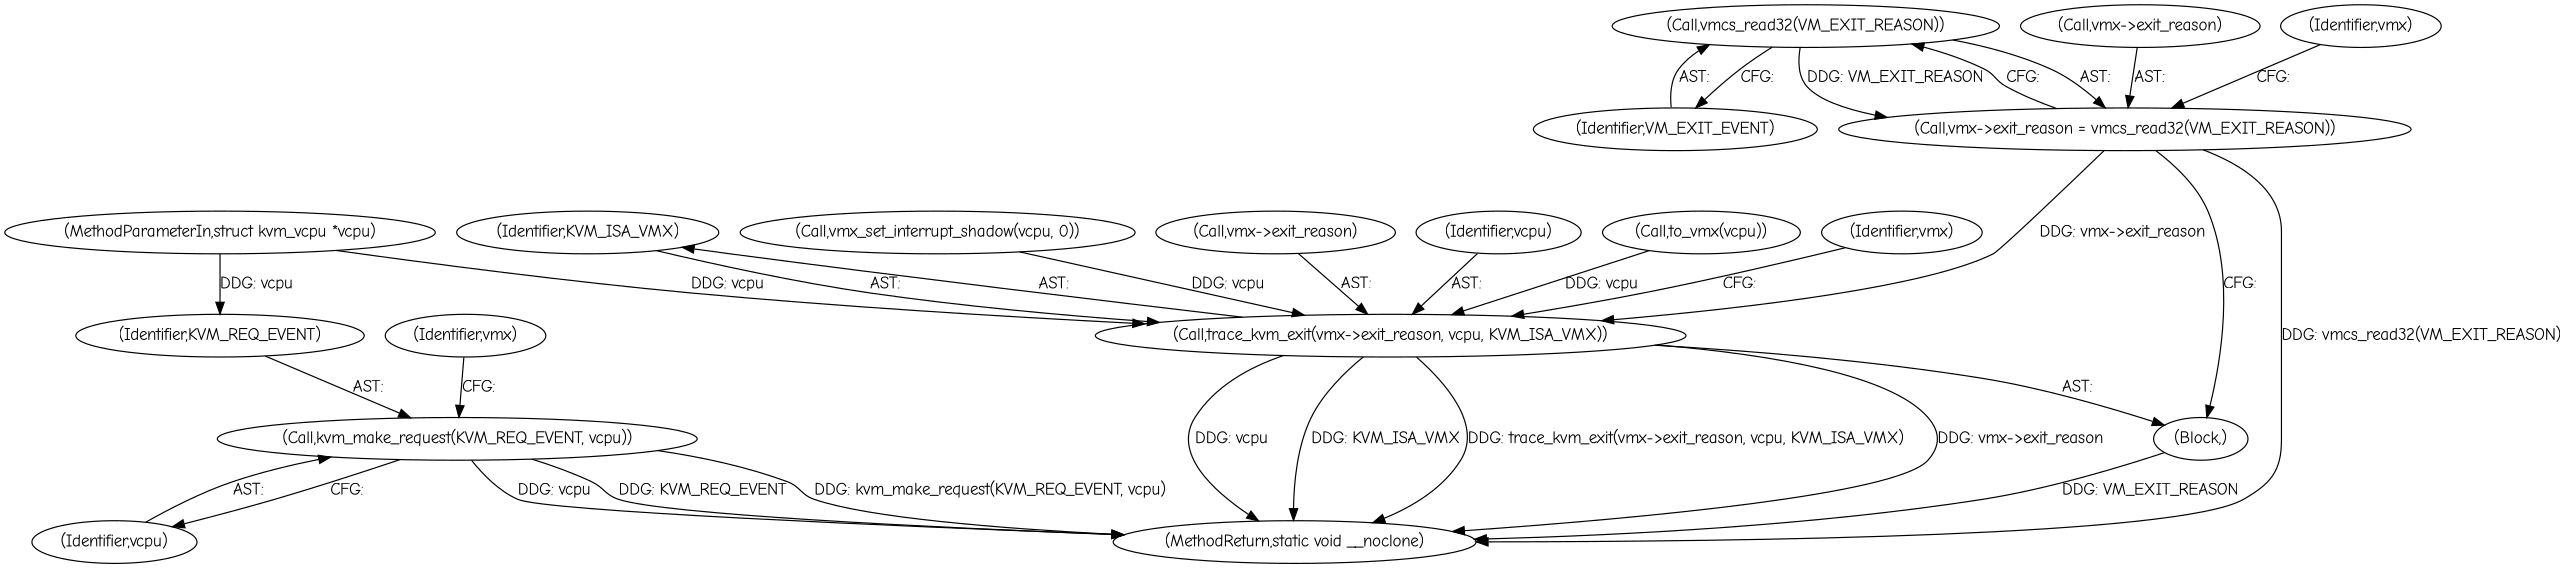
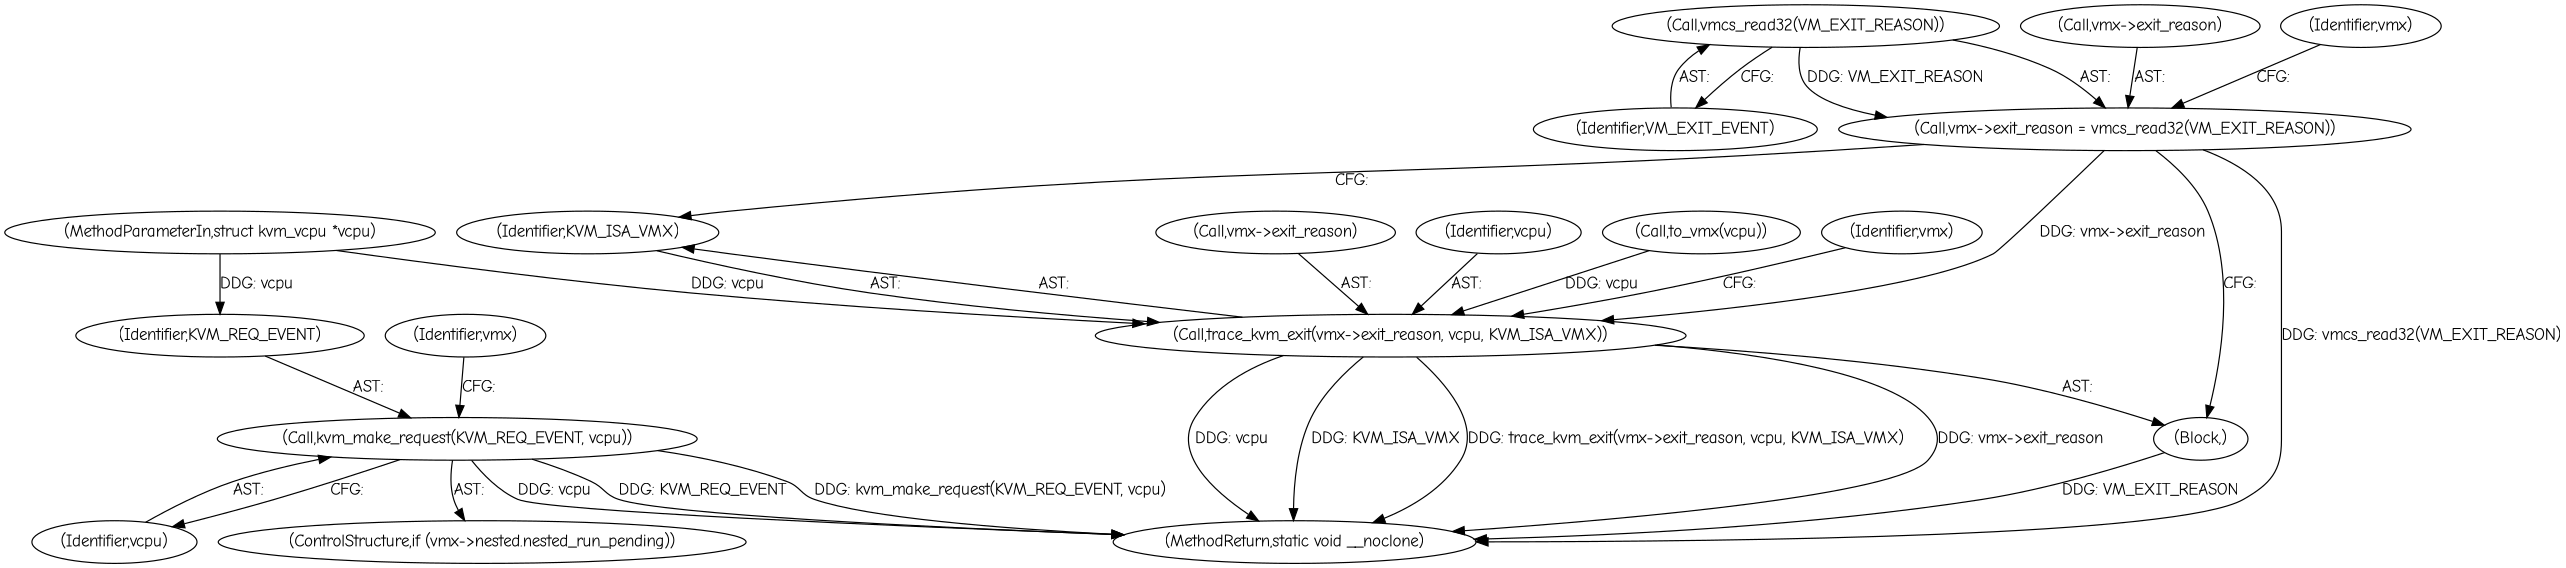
edge "(Call,vmx->exit_reason = vmcs_read32(VM_EXIT_REASON))" -> "(Call,vmcs_read32(VM_EXIT_REASON))": now "(Call,vmx->exit_reason = vmcs_read32(VM_EXIT_REASON))" -> "(Identifier,KVM_ISA_VMX)"
node "(Call,vmx_set_interrupt_shadow(vcpu, 0))": removed
node "(ControlStructure,if (vmx->nested.nested_run_pending))": added
